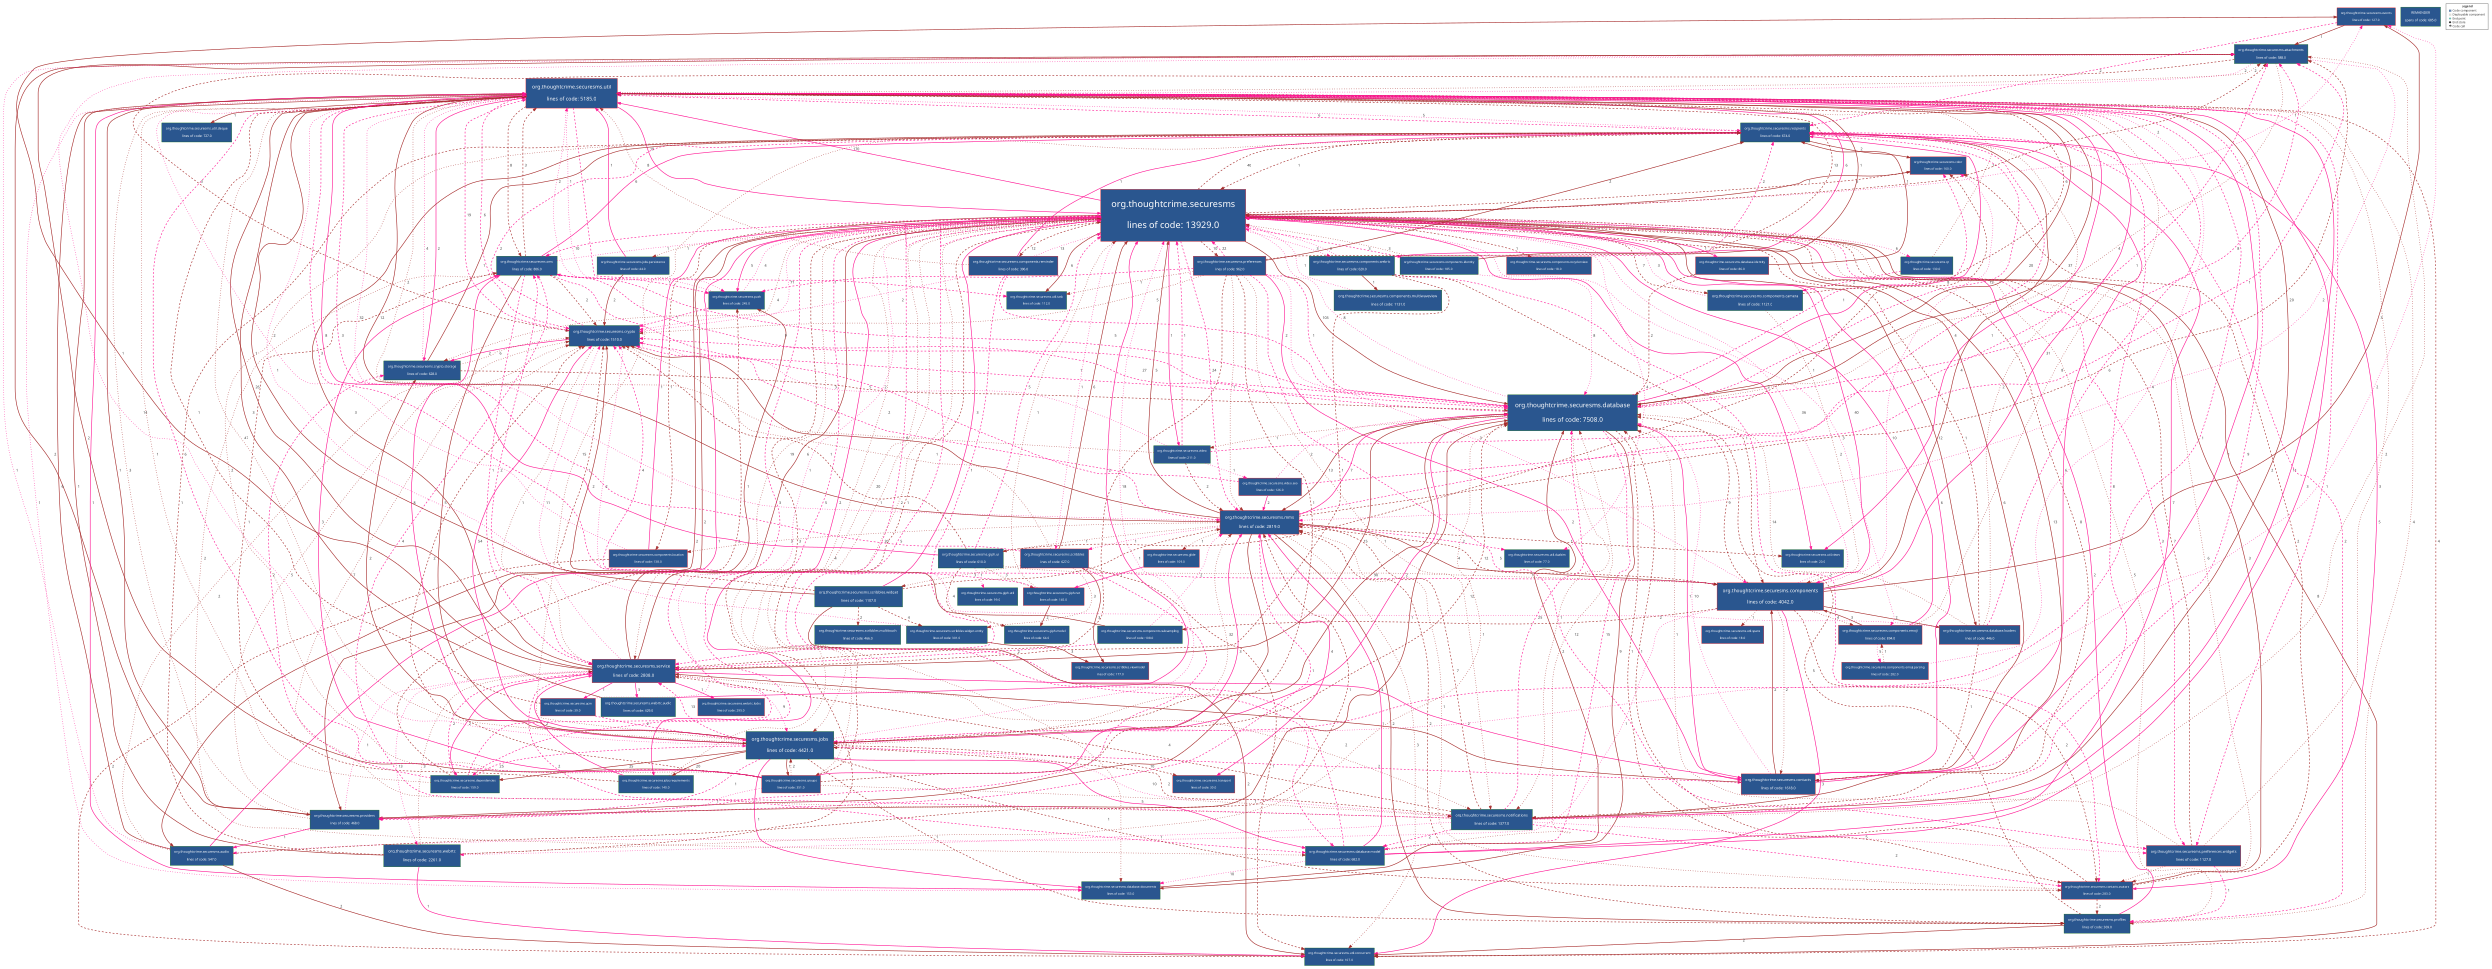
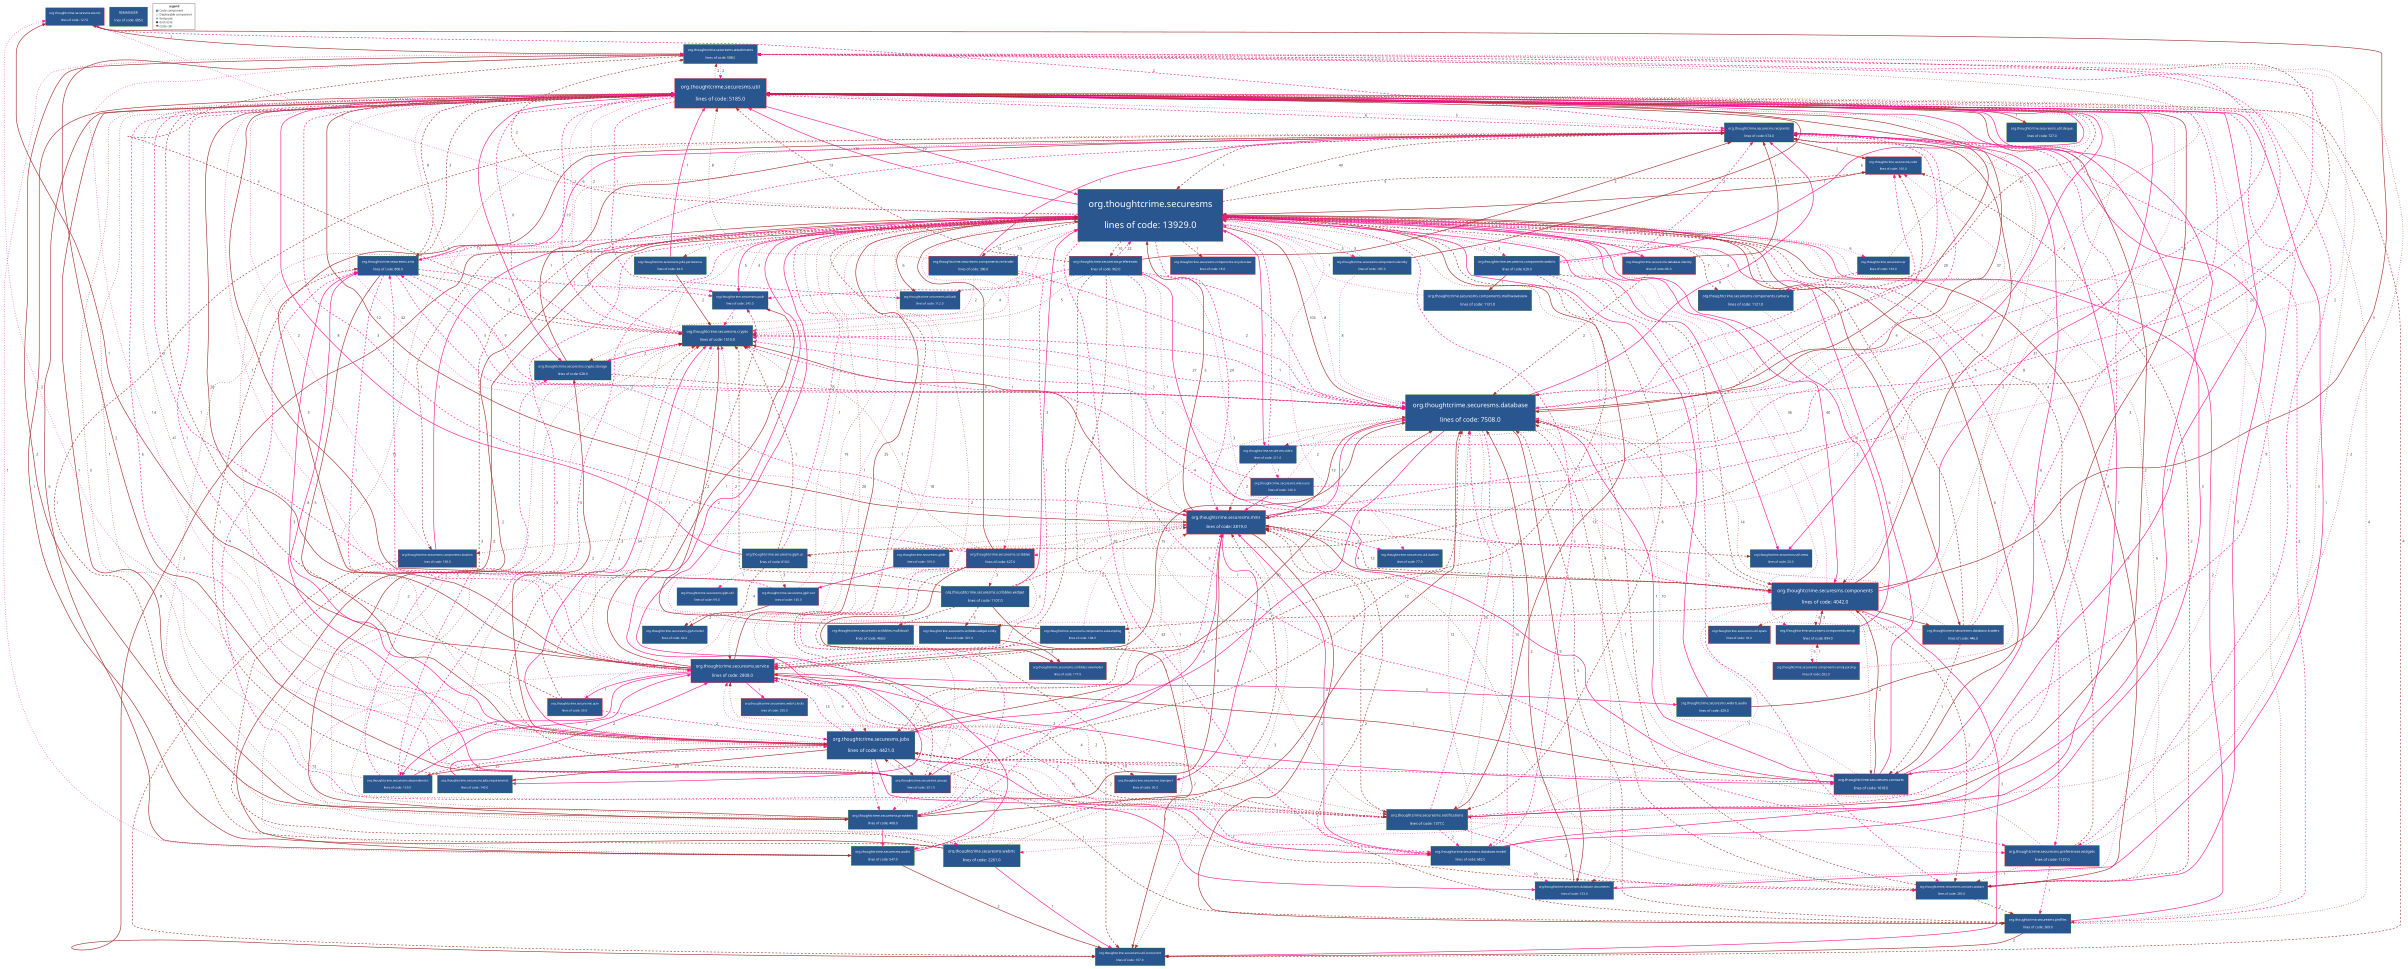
node "REMAINDER spans of code: 685.0": label "REMAINDER spans of code: 685.0" -> "REMAINDER lines of code: 685.0"
edge "org.thoughtcrime.securesms.service lines of code: 2808.0" -> "org.thoughtcrime.securesms lines of code: 13929.0": label "  6" -> "  25"
edge "org.thoughtcrime.securesms.dependencies lines of code: 159.0" -> "org.thoughtcrime.securesms.push lines of code: 245.0": now "org.thoughtcrime.securesms.gcm lines of code: 39.0" -> "org.thoughtcrime.securesms.push lines of code: 245.0"
edge "org.thoughtcrime.securesms.dependencies lines of code: 159.0" -> "org.thoughtcrime.securesms.service lines of code: 2808.0": style dashed -> solid
